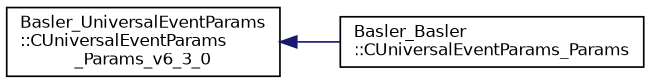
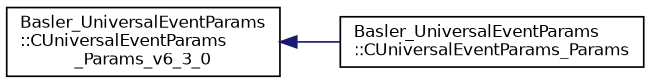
node "Basler_Basler ::CUniversalEventParams_Params": label "Basler_Basler ::CUniversalEventParams_Params" -> "Basler_UniversalEventParams ::CUniversalEventParams_Params"
